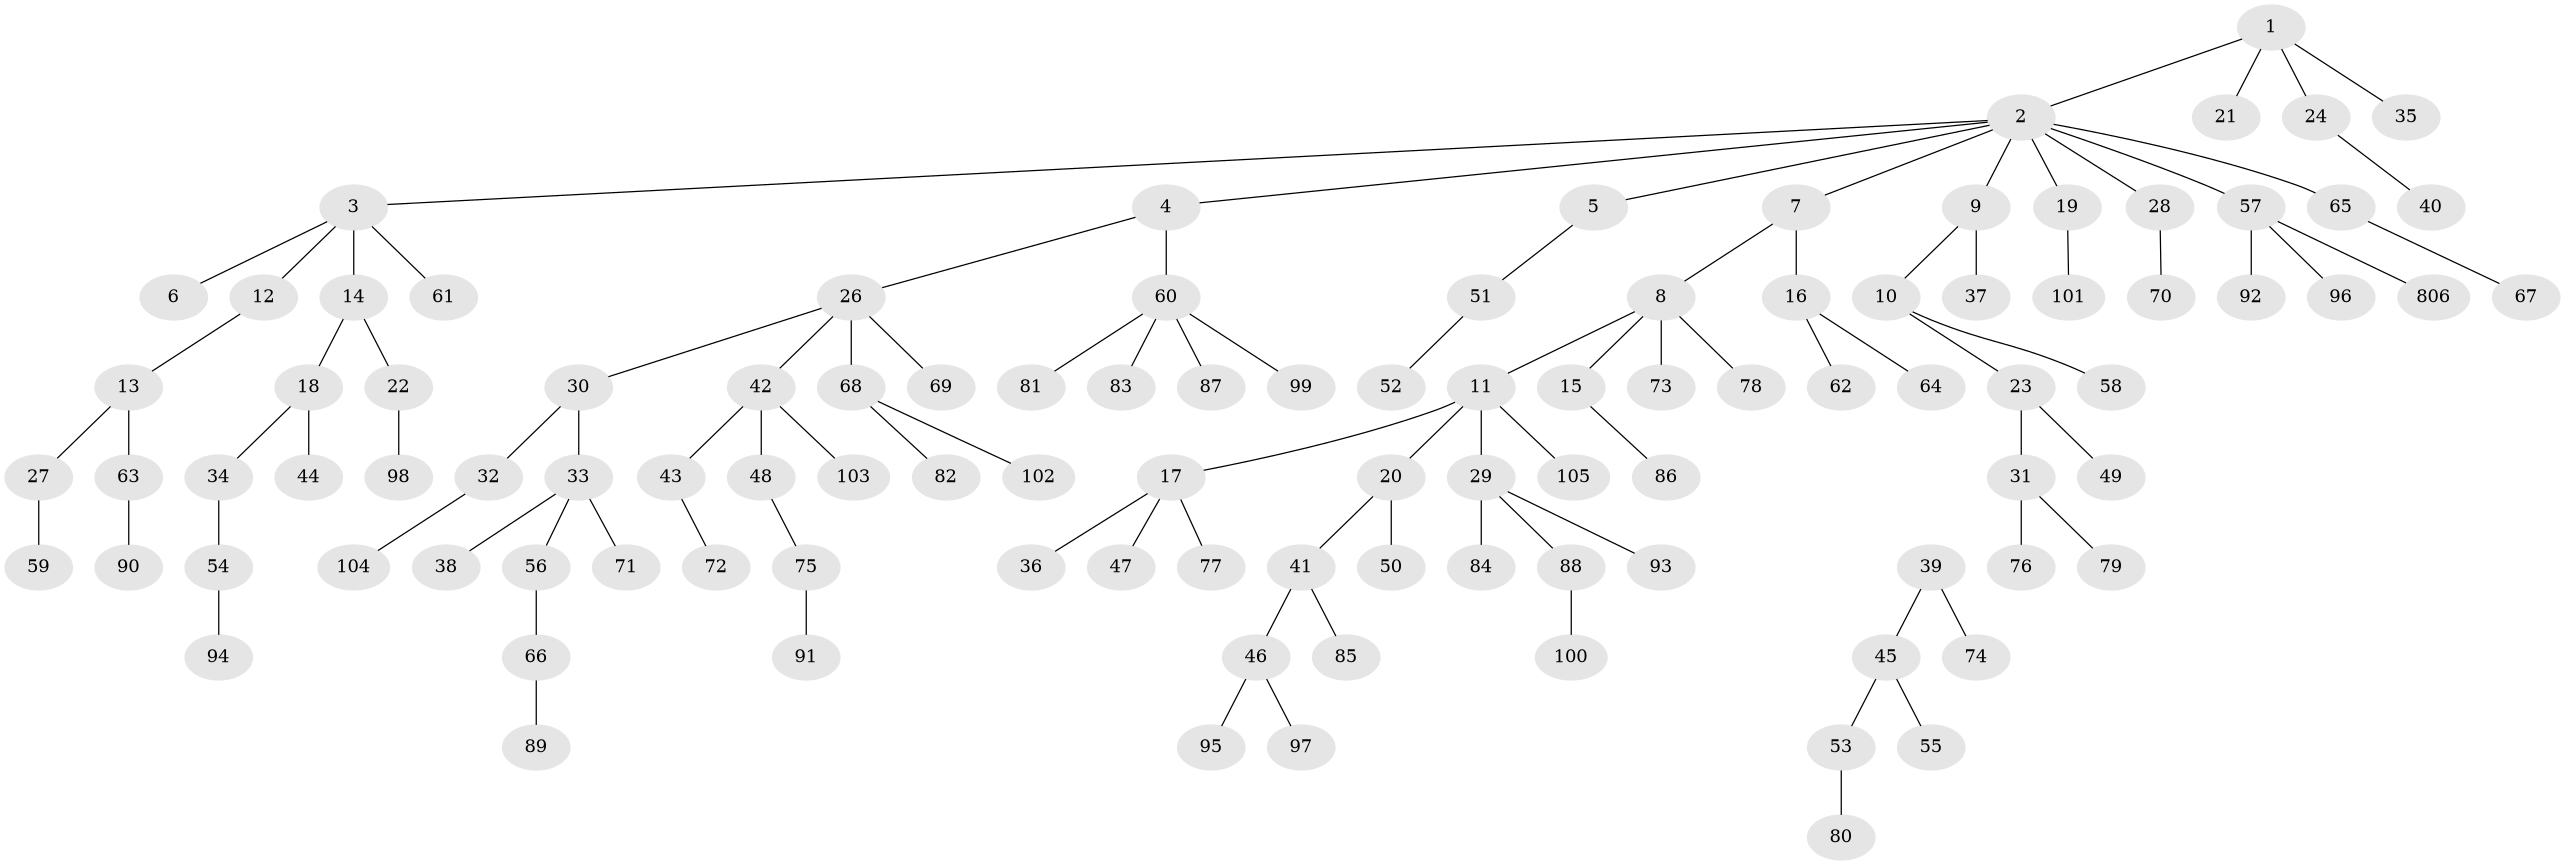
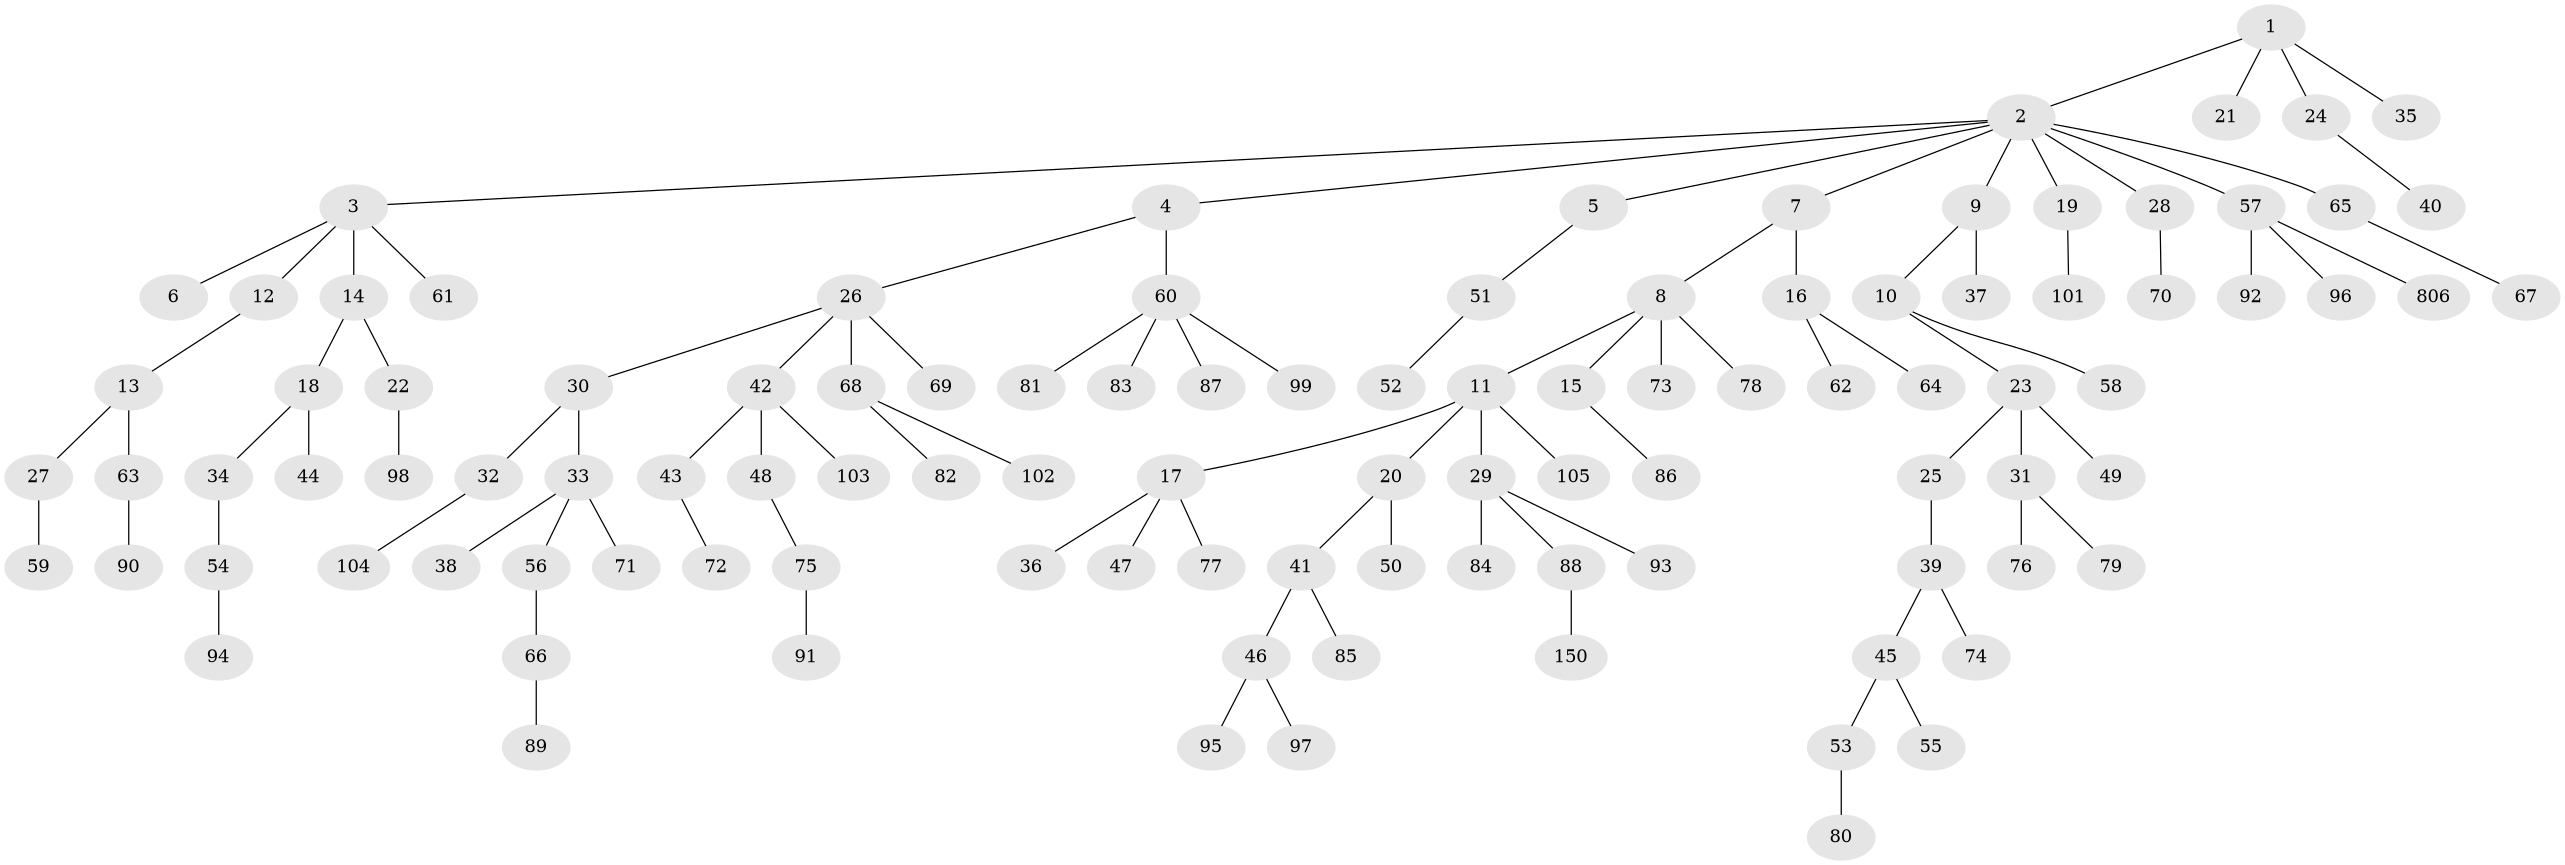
node "25": added
node "100": label "100" -> "150"
